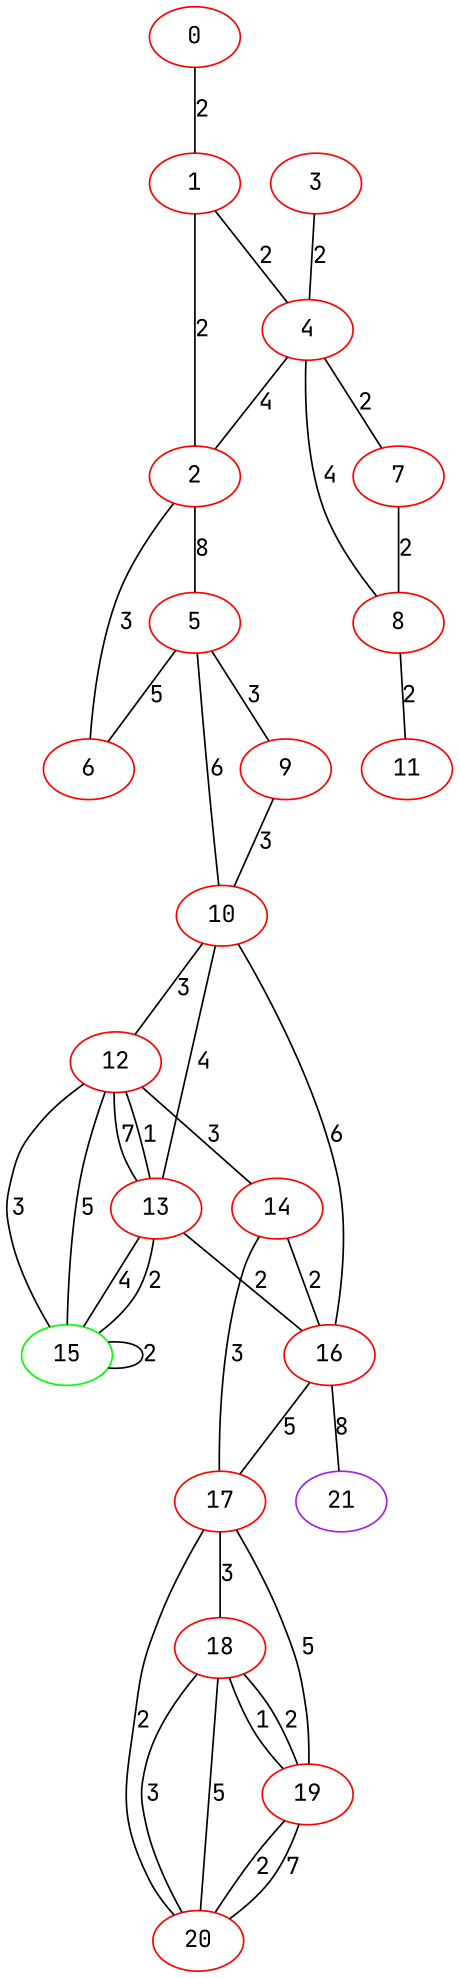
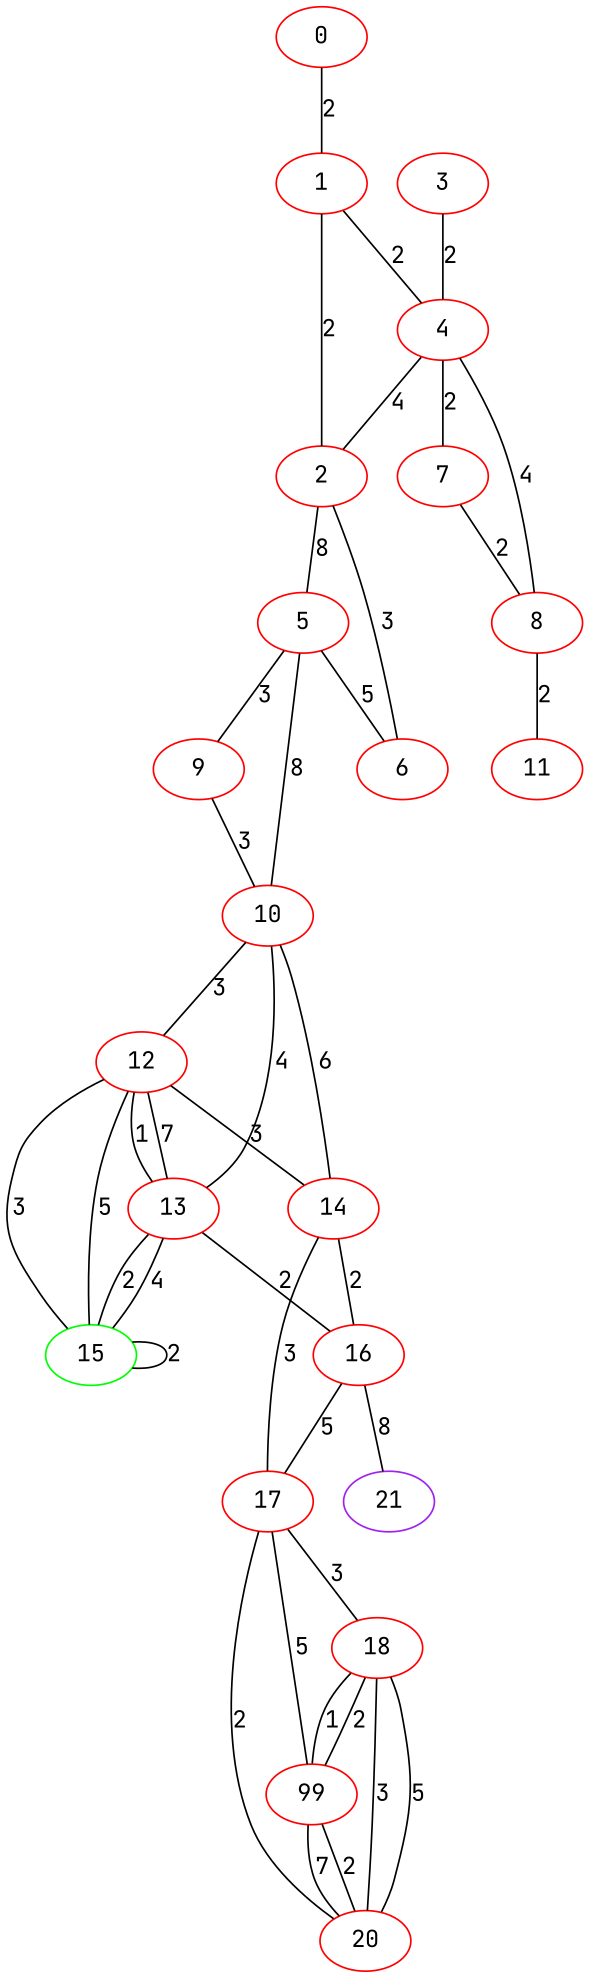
edge "5" -- "10": label "6" -> "8"
edge "10" -- "16": now "10" -- "14"
node "19": label "19" -> "99"
